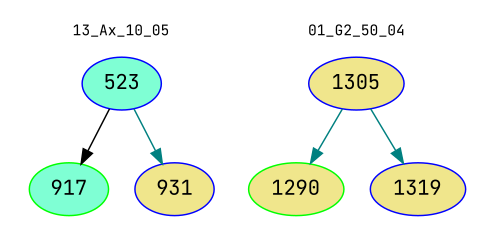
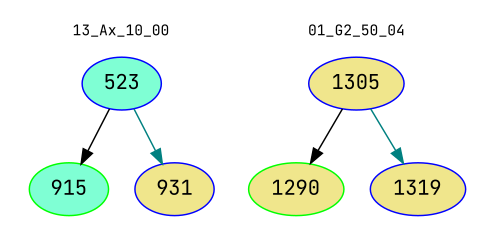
cluster "13_Ax_10_05": label "13_Ax_10_05" -> "13_Ax_10_00"
edge "1305" -> "1290": color teal -> black
node "917": label "917" -> "915"
